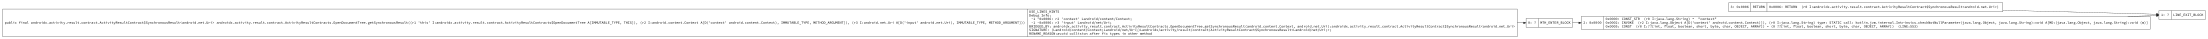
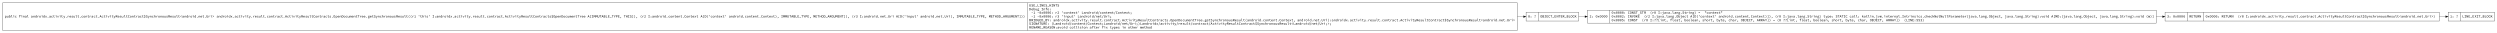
edge "2: 0x0000" -> "1: ?": now "2: 0x0000" -> "3: 0x0006"
node "0: ?": text "MTH_ENTER_BLOCK" -> "OBJECT_ENTER_BLOCK"
